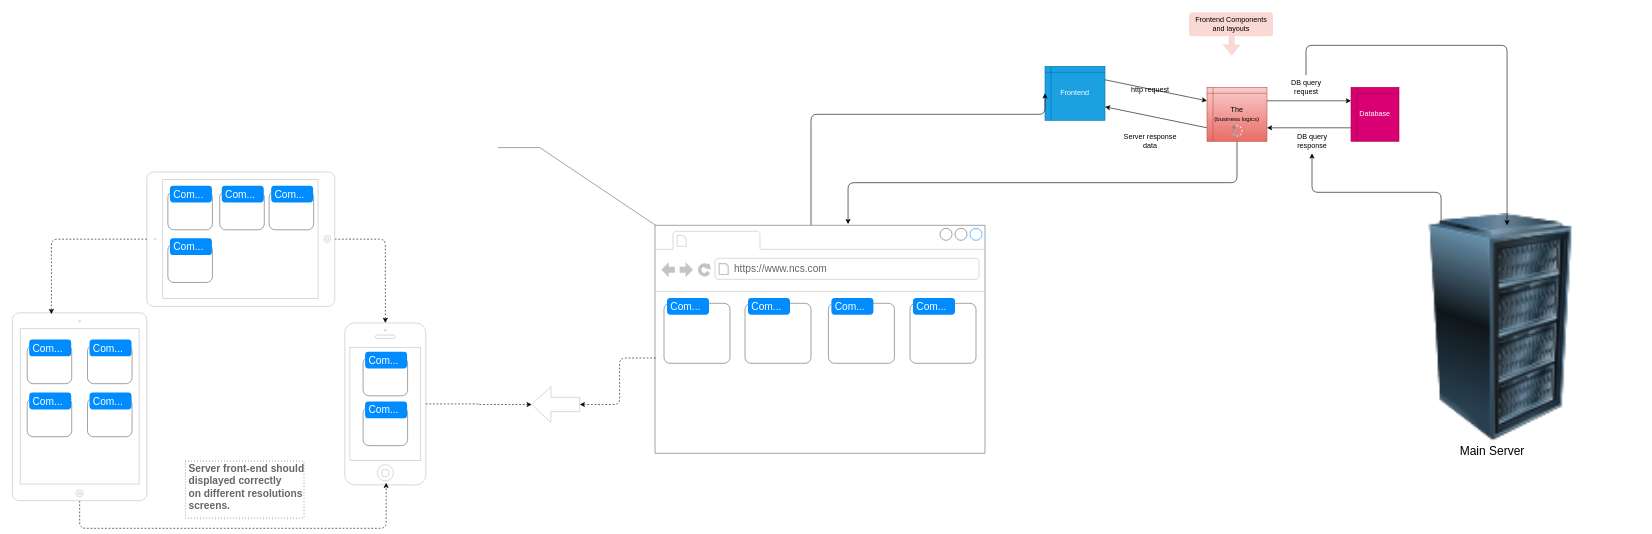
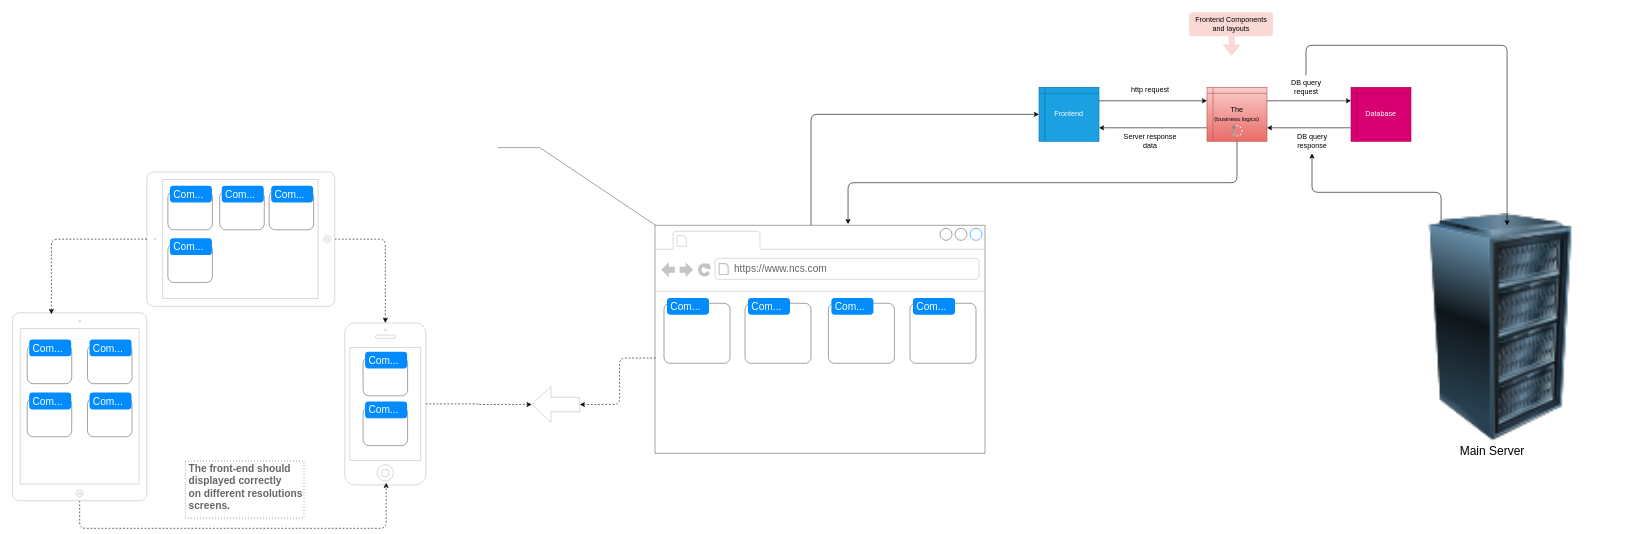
node "Frontend": moved (1075, 93) -> (1069, 114)
node "Database": size 48x54 -> 60x54
node "Server front-end should displayed correctly on different resolutions screens.": label "Server front-end should displayed correctly on different resolutions screens." -> "The front-end should displayed correctly on different resolutions screens."
